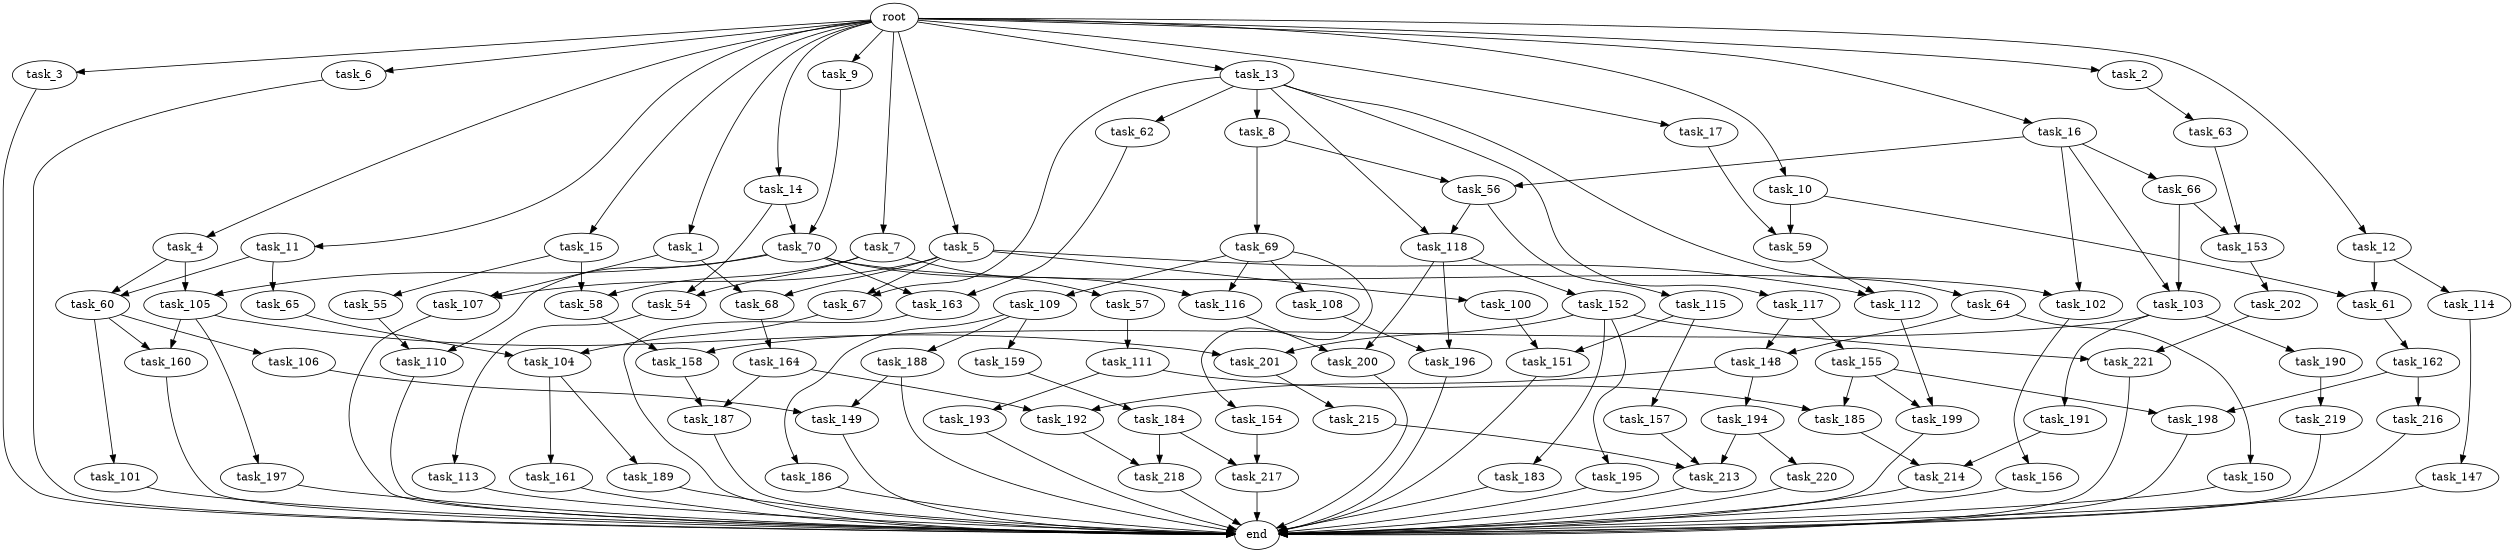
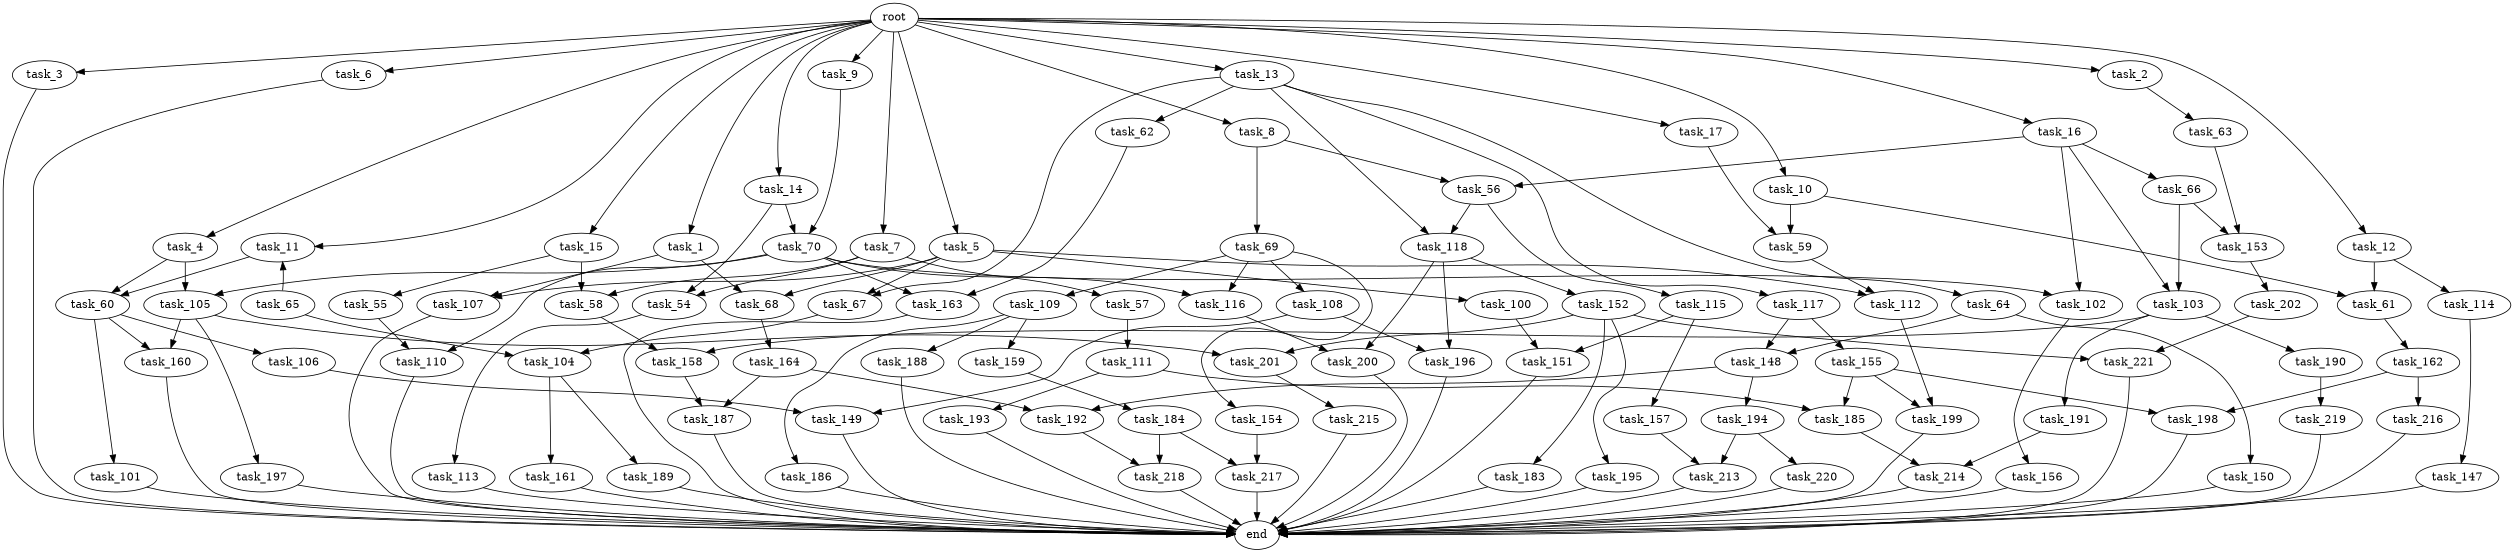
edge "task_13" -> "task_8": now "root" -> "task_8"
edge "task_11" -> "task_65": reversed
edge "task_188" -> "task_149": now "task_108" -> "task_149"
edge "task_215" -> "task_213": now "task_215" -> "end"
